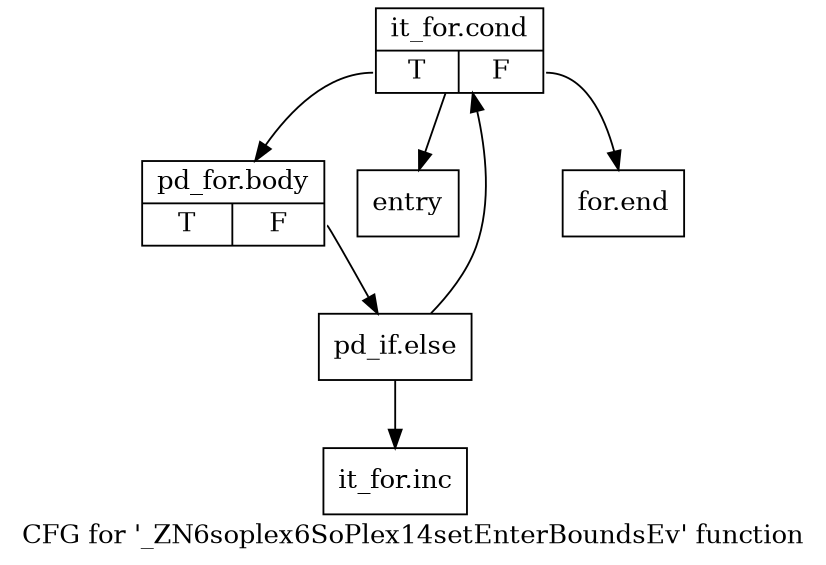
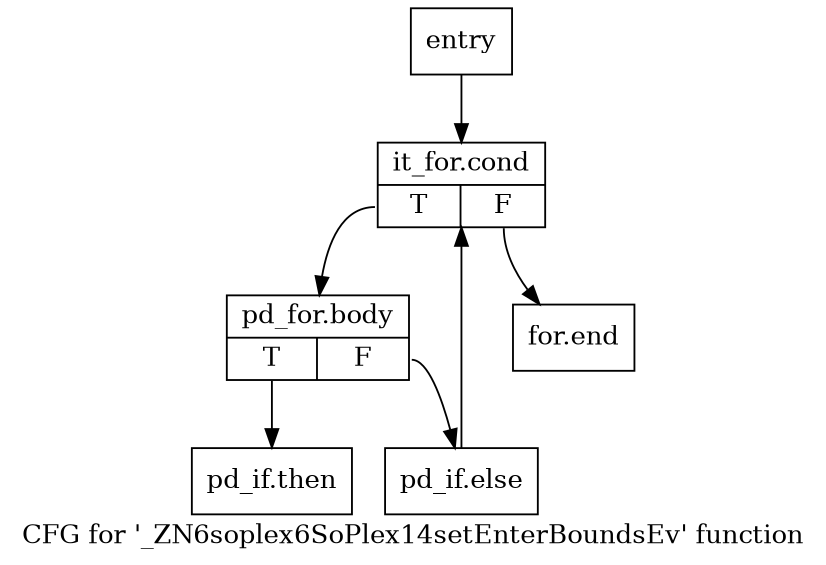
edge "it_for.cond" -> "entry": reversed
node "pd_if.then": added
node "it_for.inc": removed
